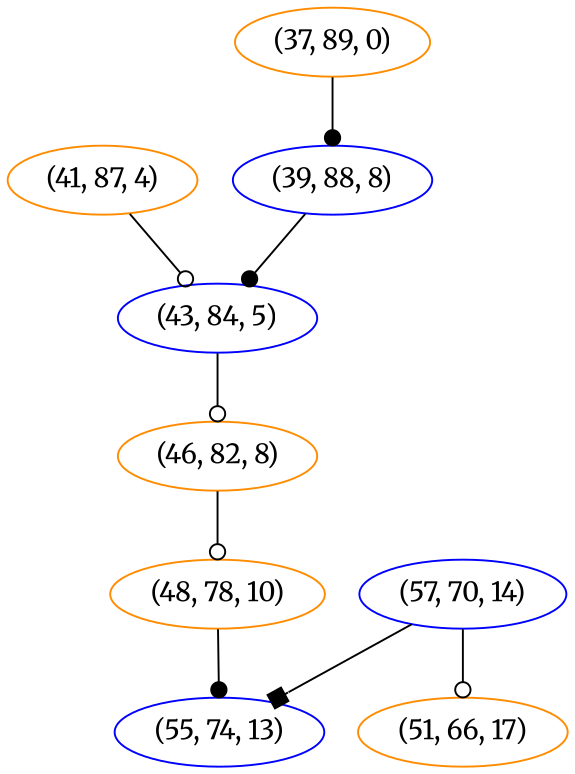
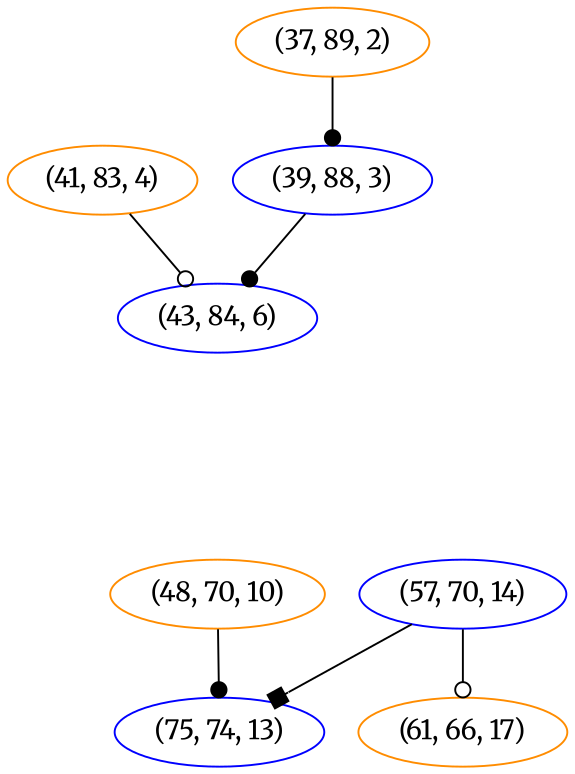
node "(37, 89, 0)": label "(37, 89, 0)" -> "(37, 89, 2)"
node "(41, 87, 4)": label "(41, 87, 4)" -> "(41, 83, 4)"
node "(39, 88, 8)": label "(39, 88, 8)" -> "(39, 88, 3)"
node "(43, 84, 5)": label "(43, 84, 5)" -> "(43, 84, 6)"
node "(46, 82, 8)": removed
node "(48, 78, 10)": label "(48, 78, 10)" -> "(48, 70, 10)"
node "(55, 74, 13)": label "(55, 74, 13)" -> "(75, 74, 13)"
node "(51, 66, 17)": label "(51, 66, 17)" -> "(61, 66, 17)"
